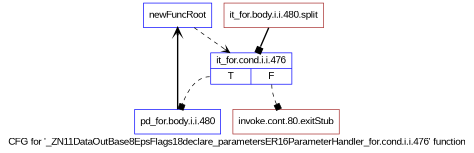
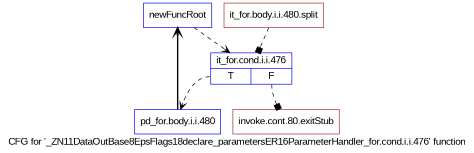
edge "it_for.body.i.i.480.split" -> "it_for.cond.i.i.476": style bold -> dashed
edge "it_for.cond.i.i.476" -> "pd_for.body.i.i.480": arrowhead box -> vee
